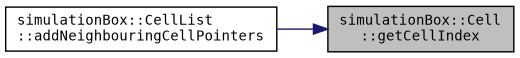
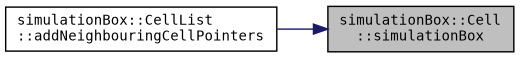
node "simulationBox::Cell ::getCellIndex": label "simulationBox::Cell ::getCellIndex" -> "simulationBox::Cell ::simulationBox"
